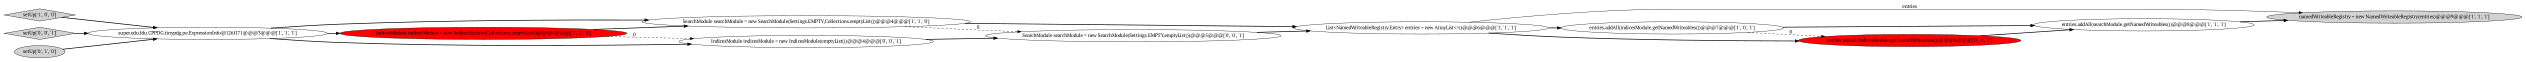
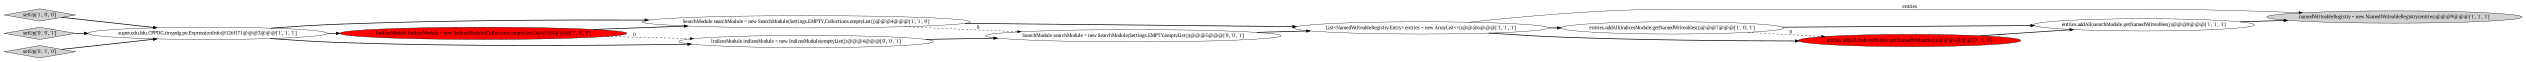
node "setUp['0', '1', '0']": shape ellipse -> diamond
